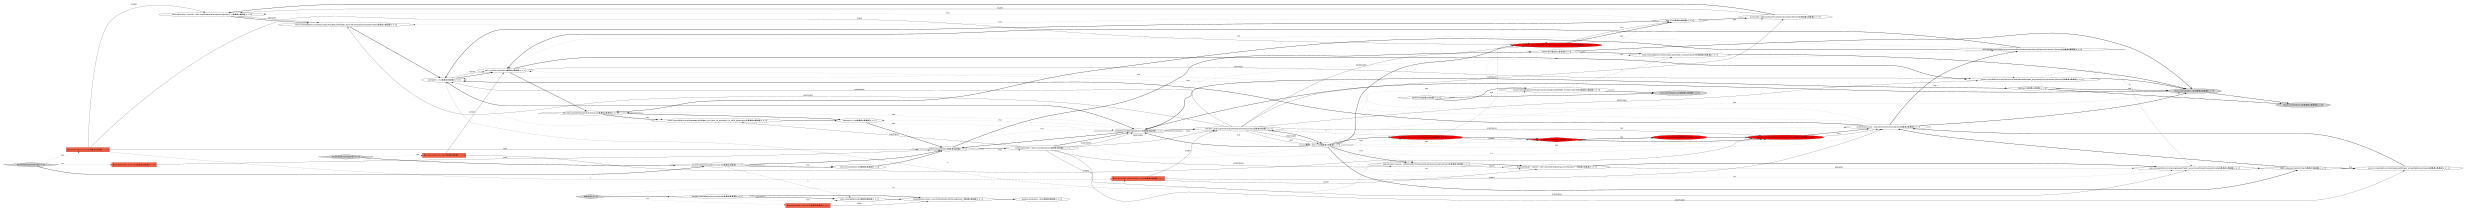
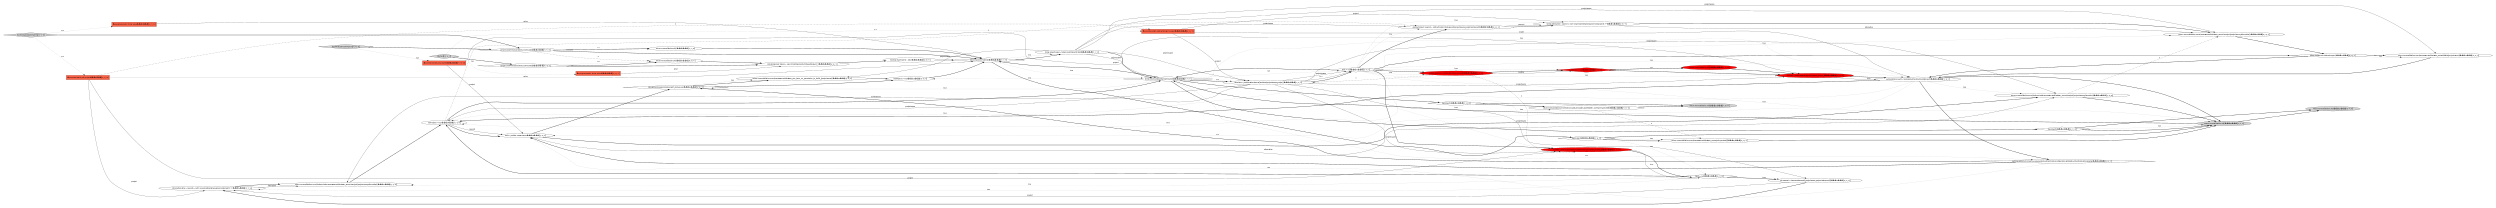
edge "boolean hasProjects = false@@@5@@@['0', '0', '1']" -> "tokens.hasMoreTokens()@@@6@@@['1', '1', '1']": added
edge "StringUtils.isNotBlank(projectName)@@@8@@@['1', '1', '1']" -> "!hasProjects@@@24@@@['1', '0', '0']": added
